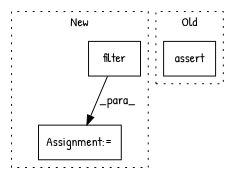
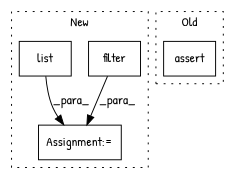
node "list": added
